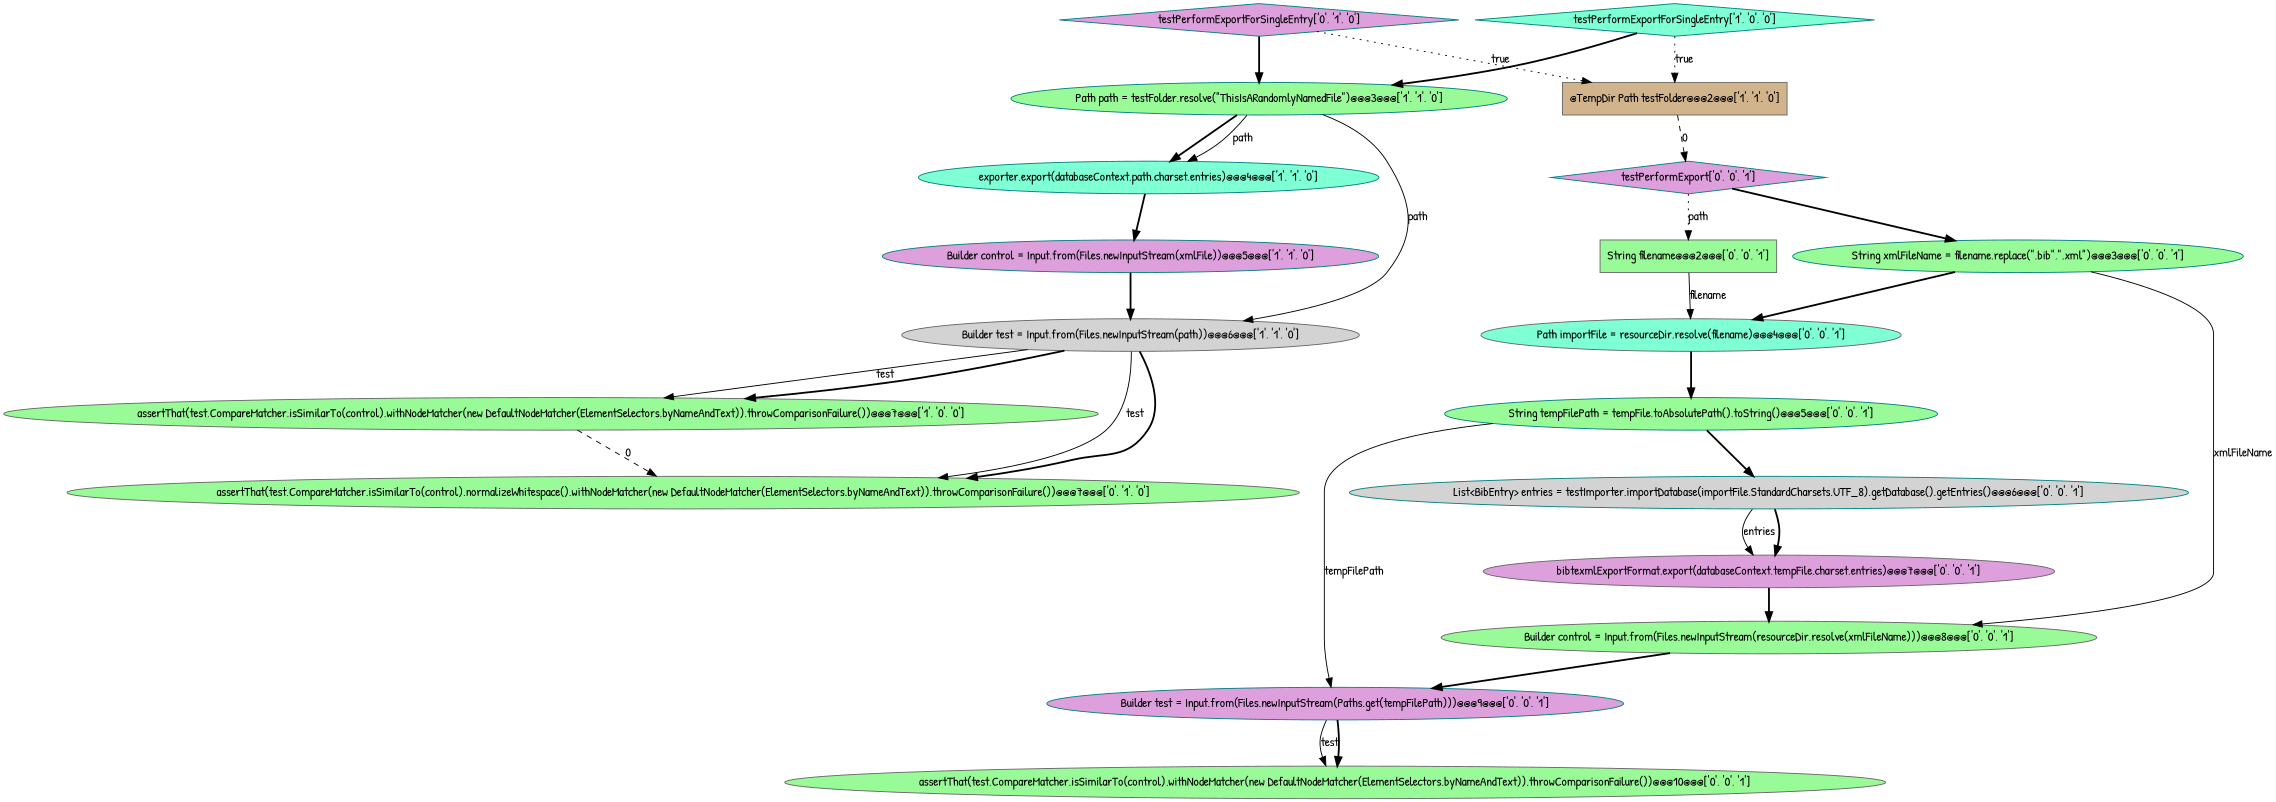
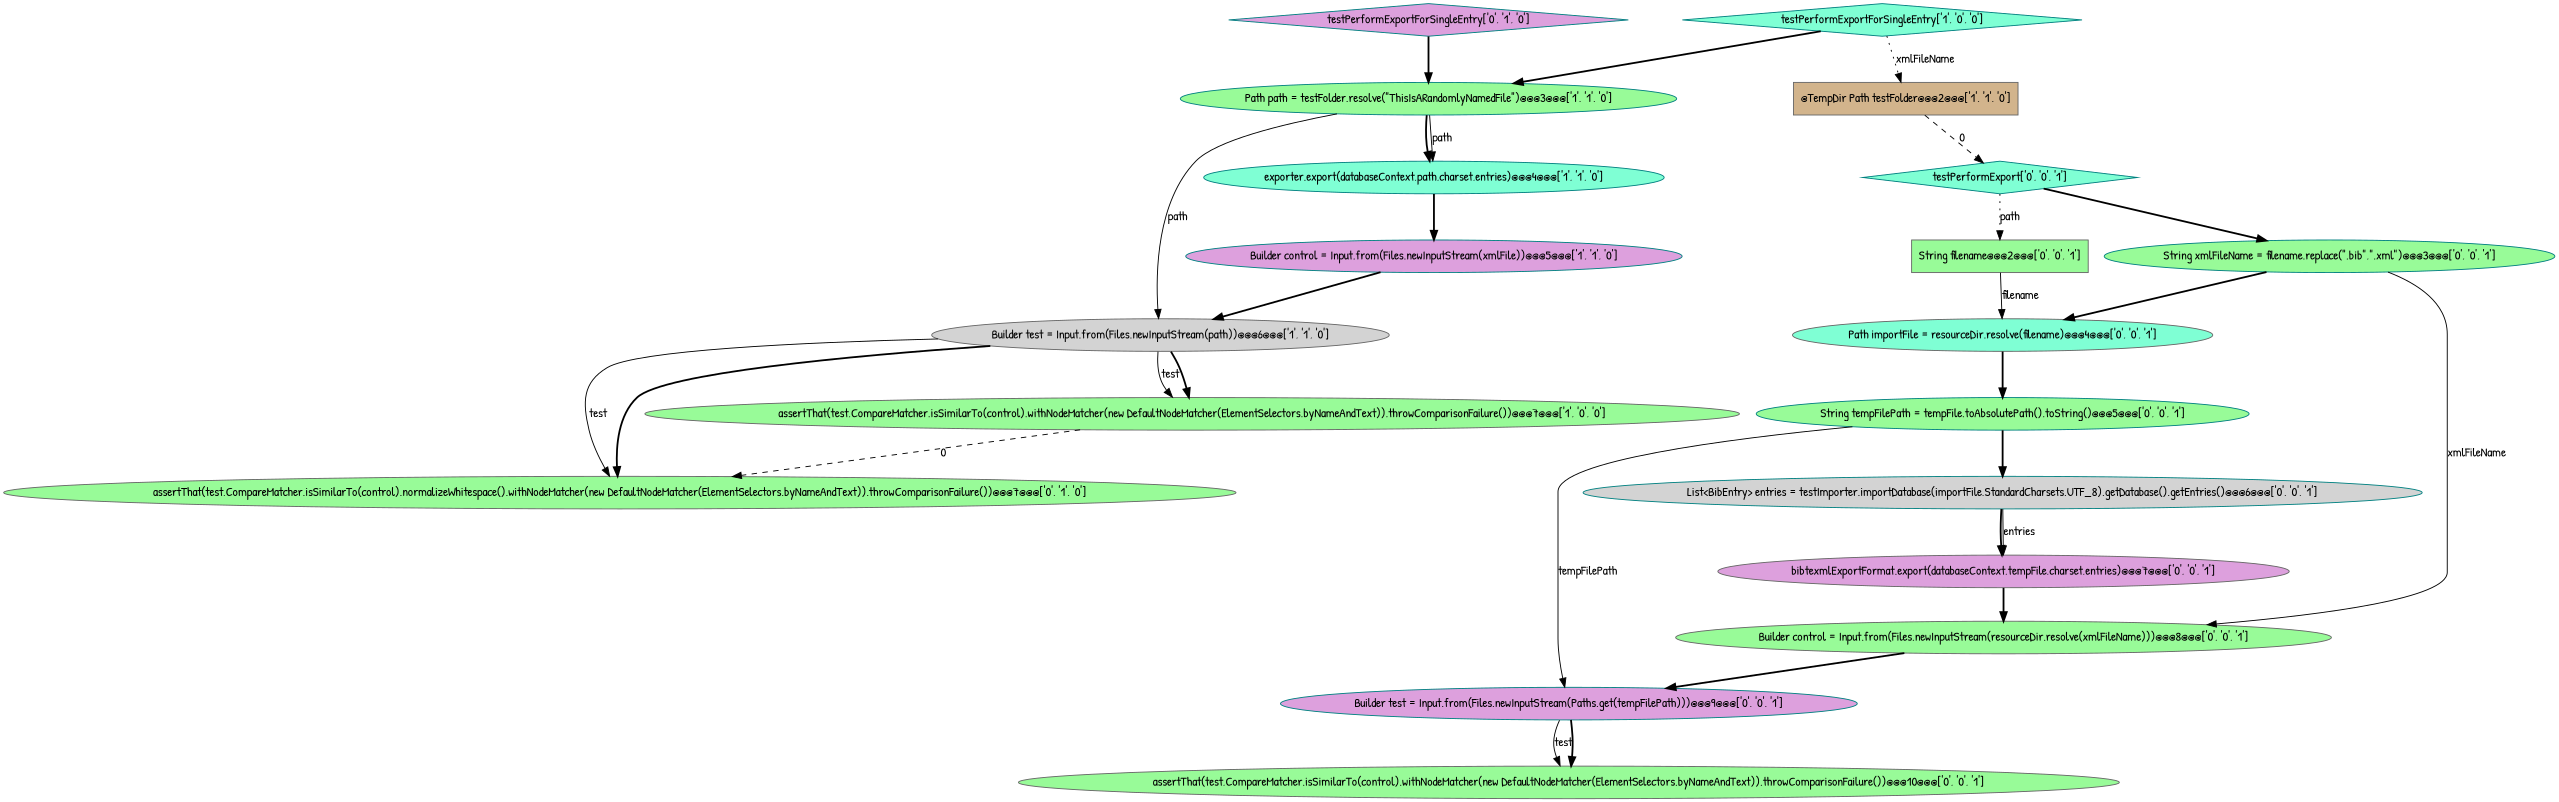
edge "testPerformExportForSingleEntry['0', '1', '0']" -> "@TempDir Path testFolder@@@2@@@['1', '1', '0']": removed, label "true"
edge "testPerformExportForSingleEntry['1', '0', '0']" -> "@TempDir Path testFolder@@@2@@@['1', '1', '0']": label "true" -> "xmlFileName"
node "testPerformExport['0', '0', '1']": fillcolor plum -> aquamarine
